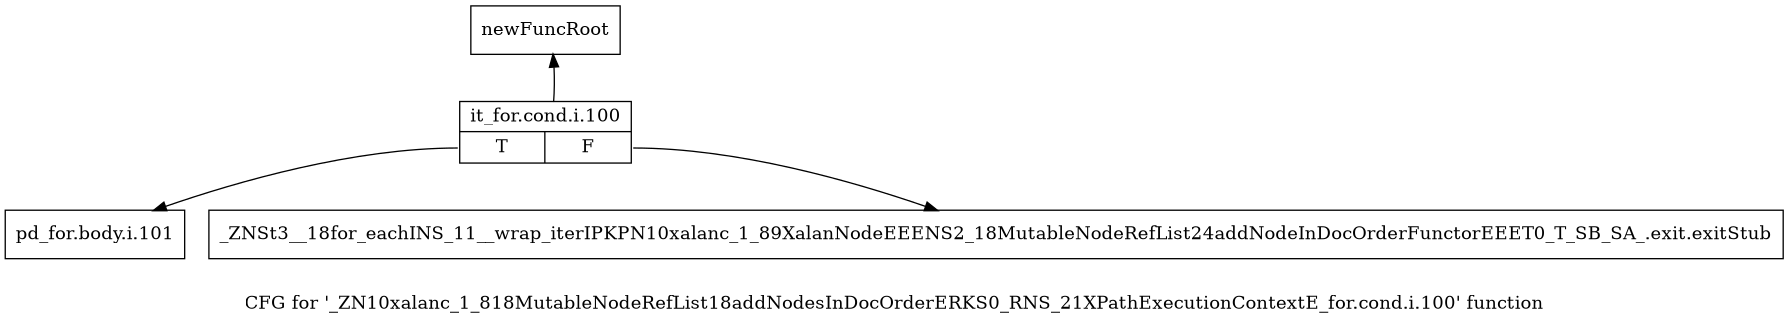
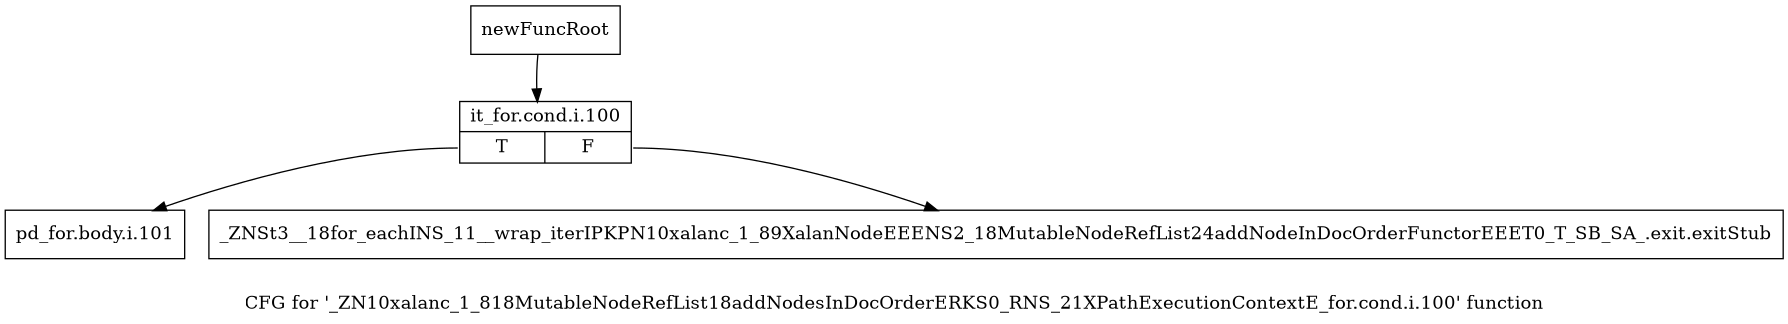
edge "it_for.cond.i.100" -> "newFuncRoot": reversed
